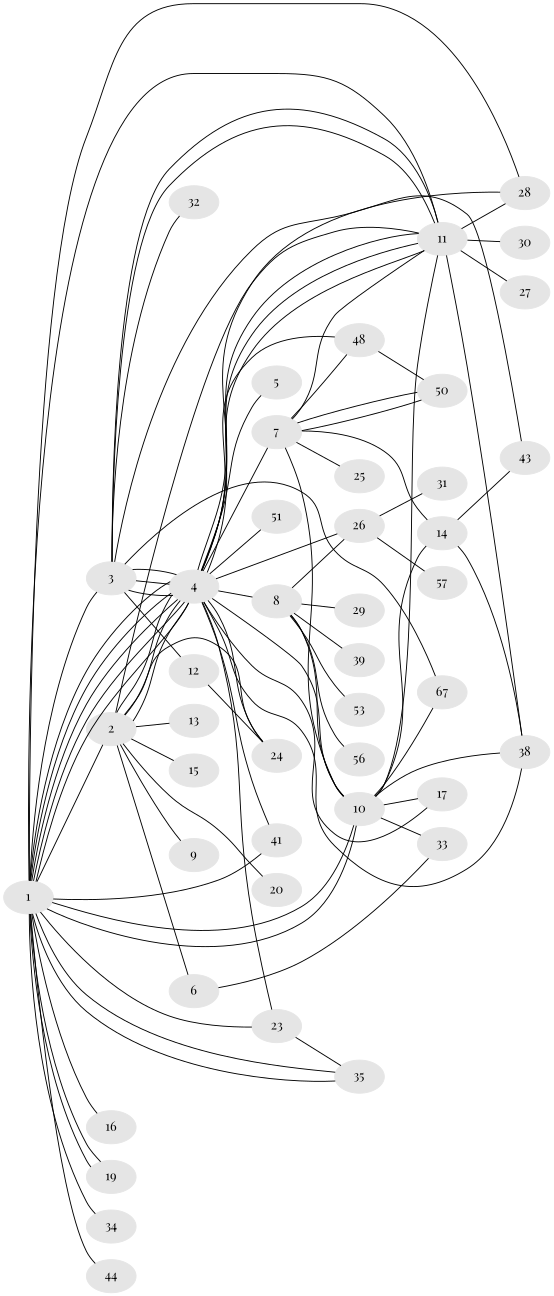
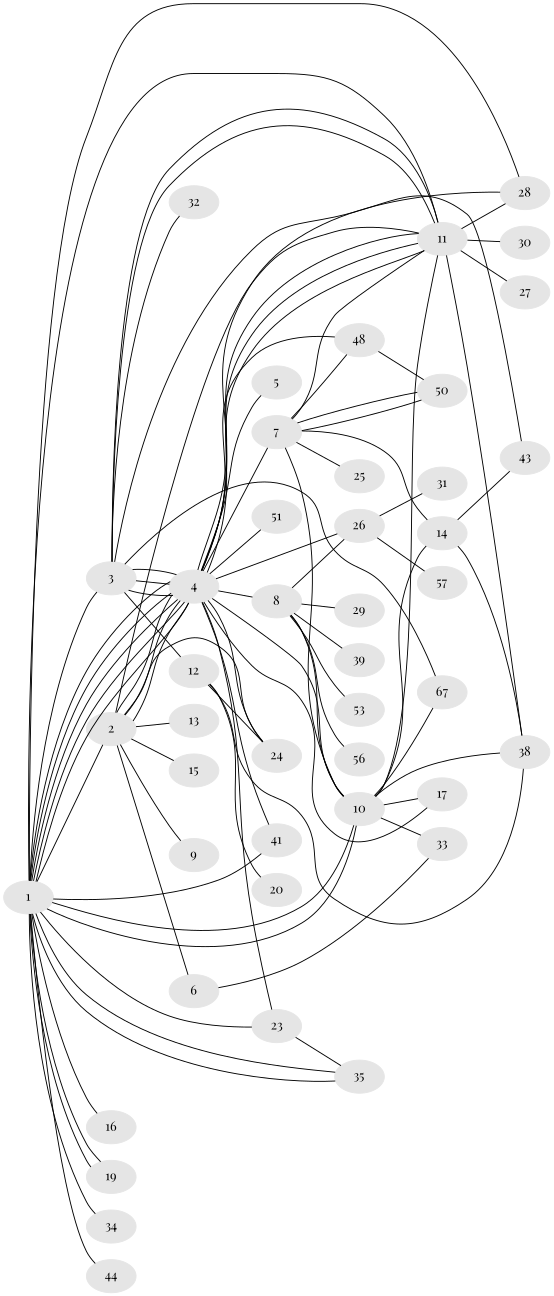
edge "2" -- "20": now "12" -- "20"
edge "4" -- "38": now "12" -- "38"
